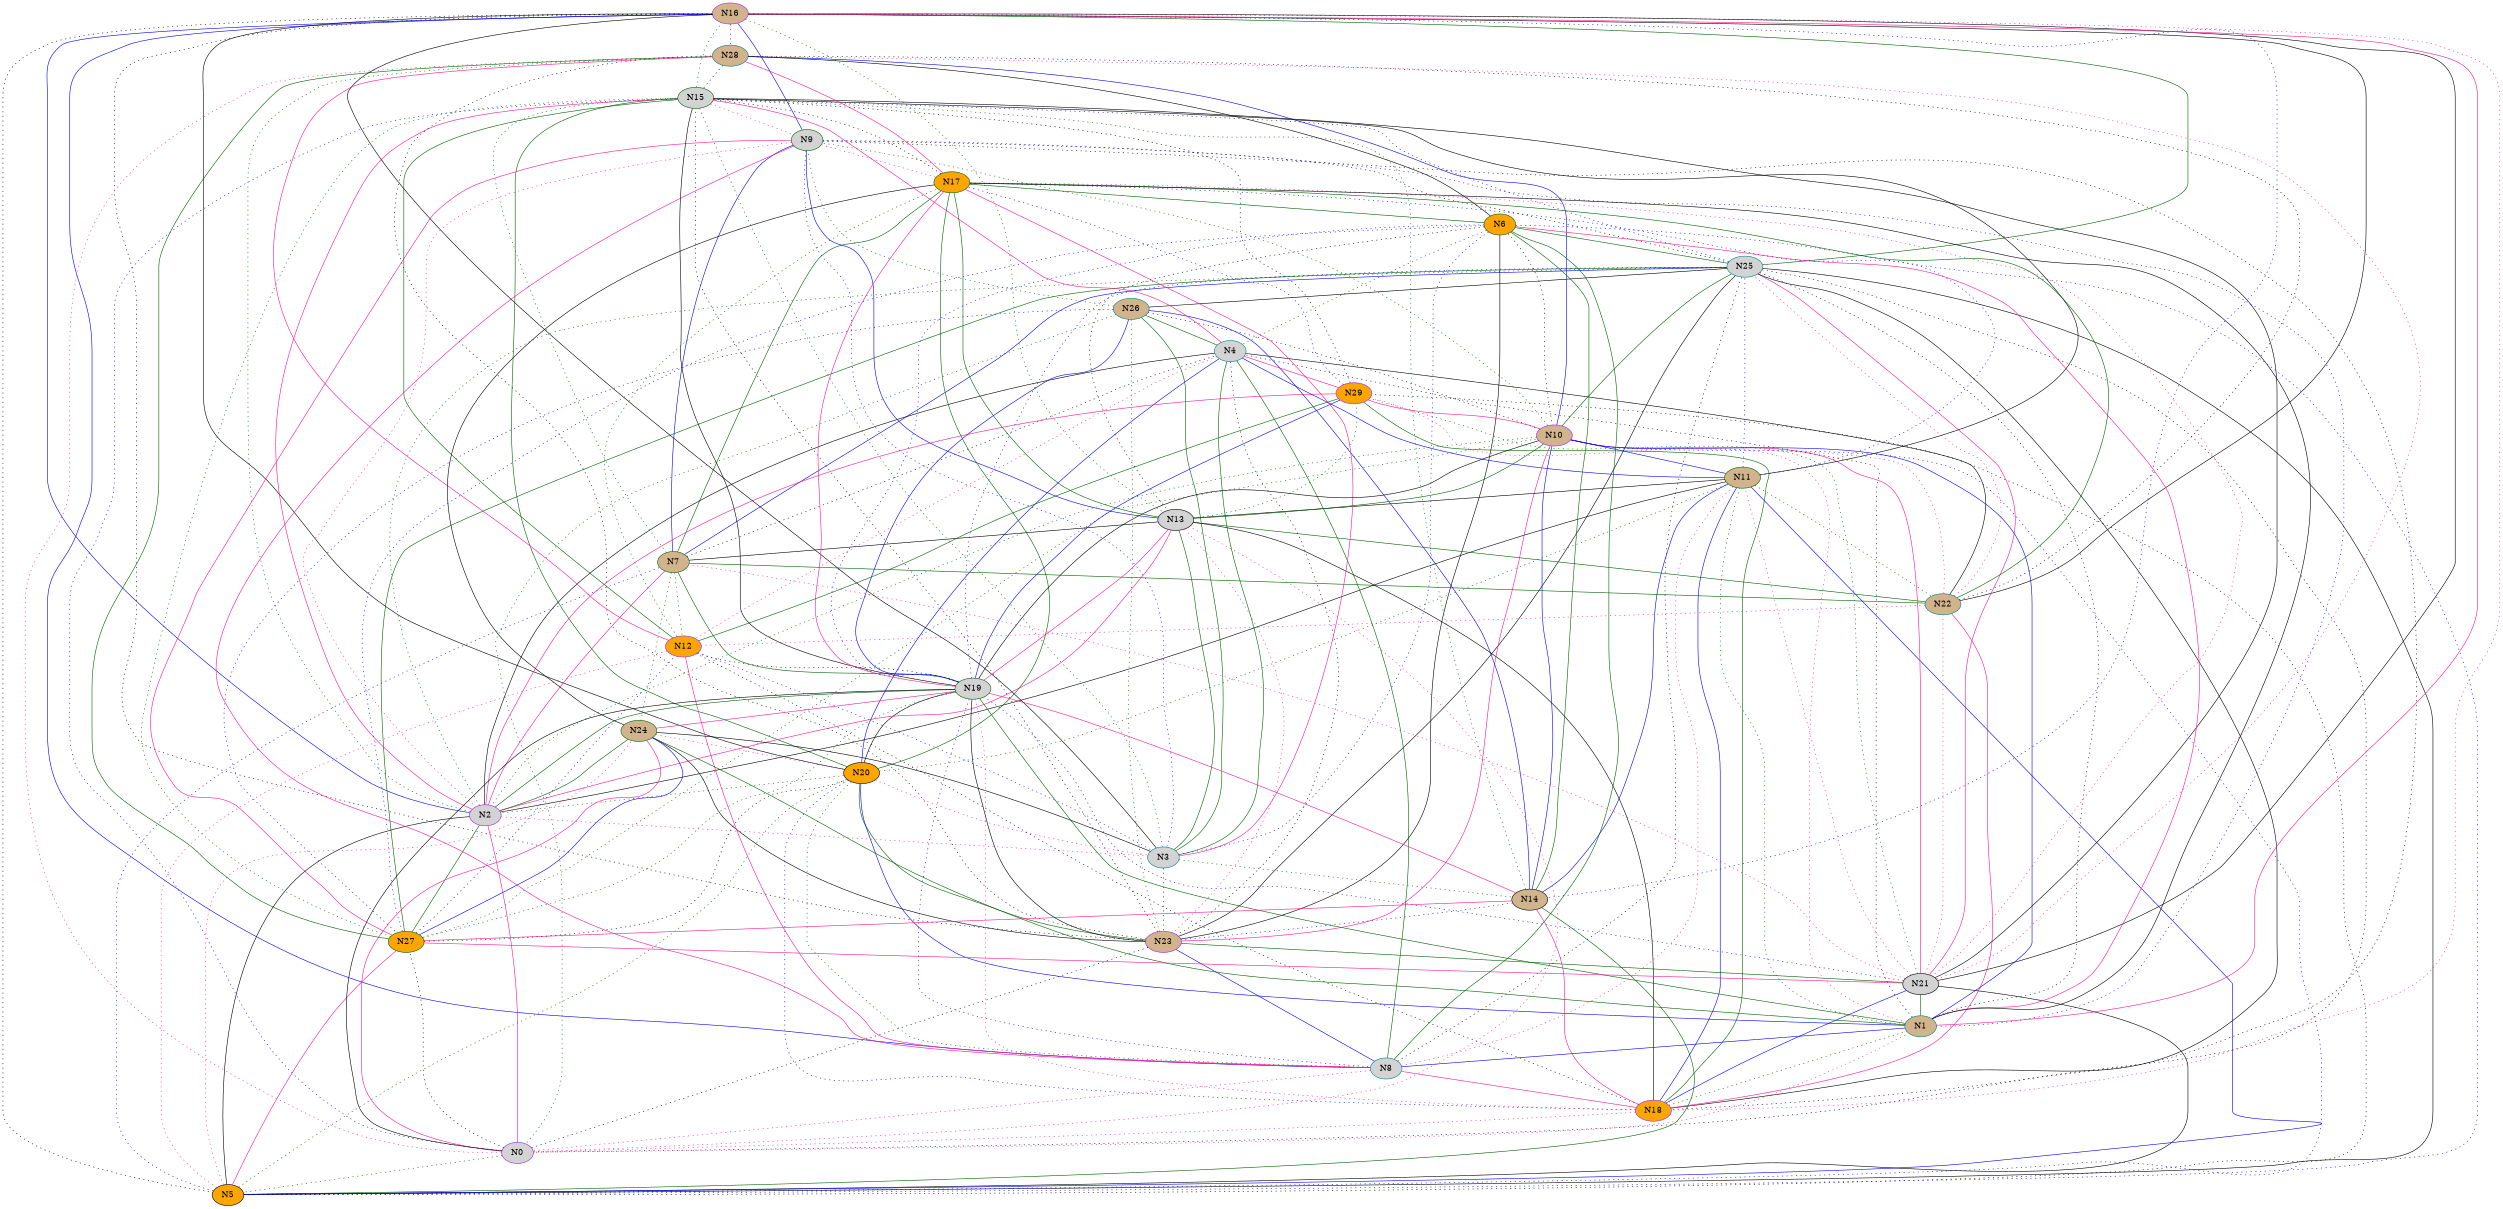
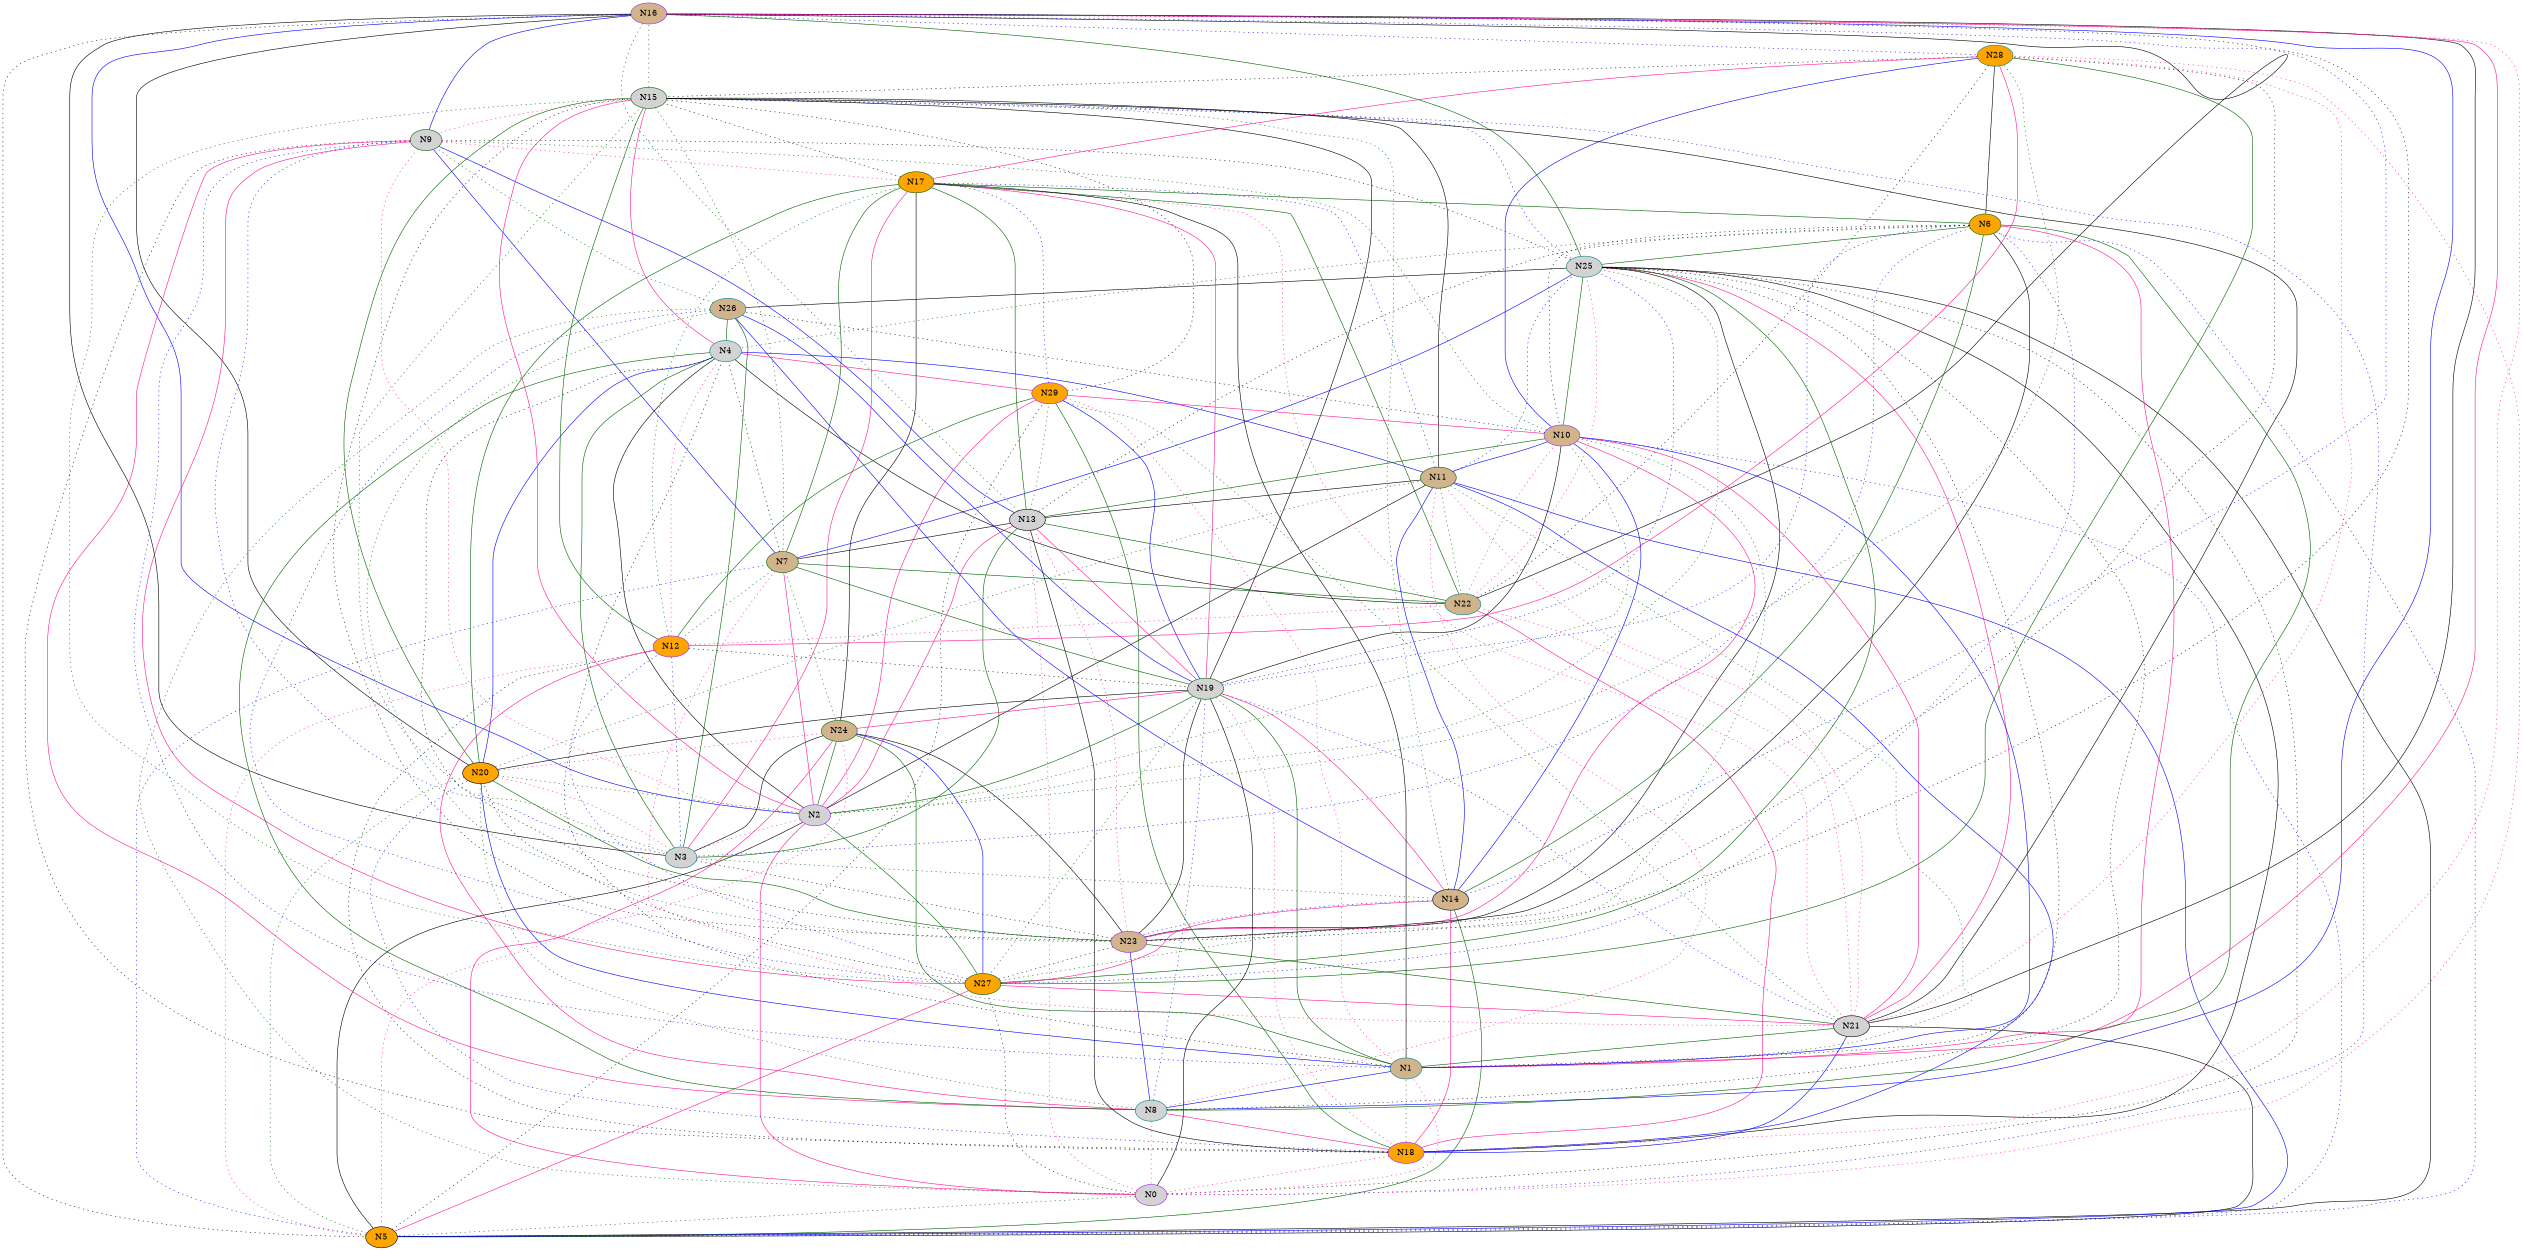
node "N28": fillcolor tan -> orange
edge "N23" -- "N0": now "N23" -- "N27"
